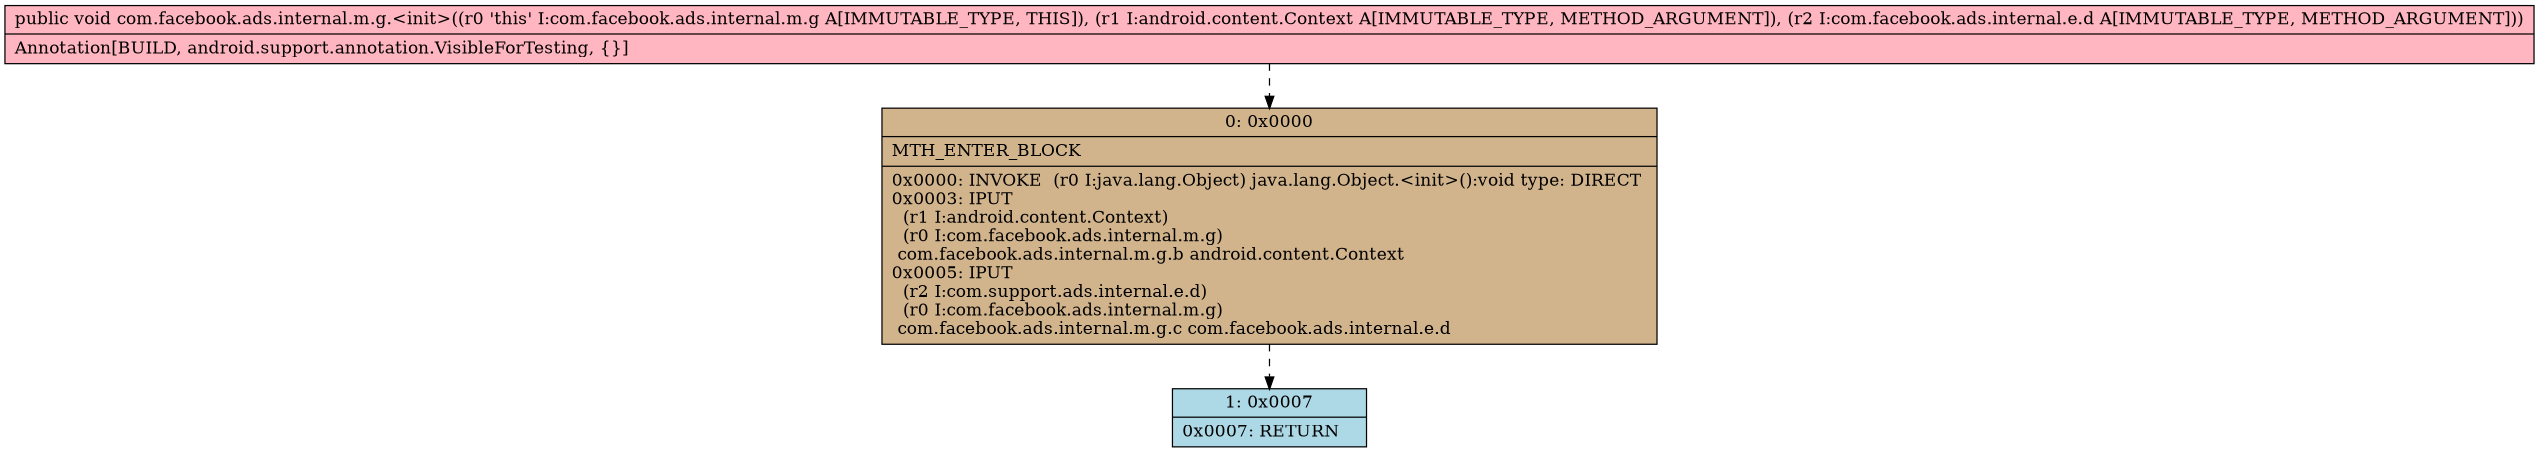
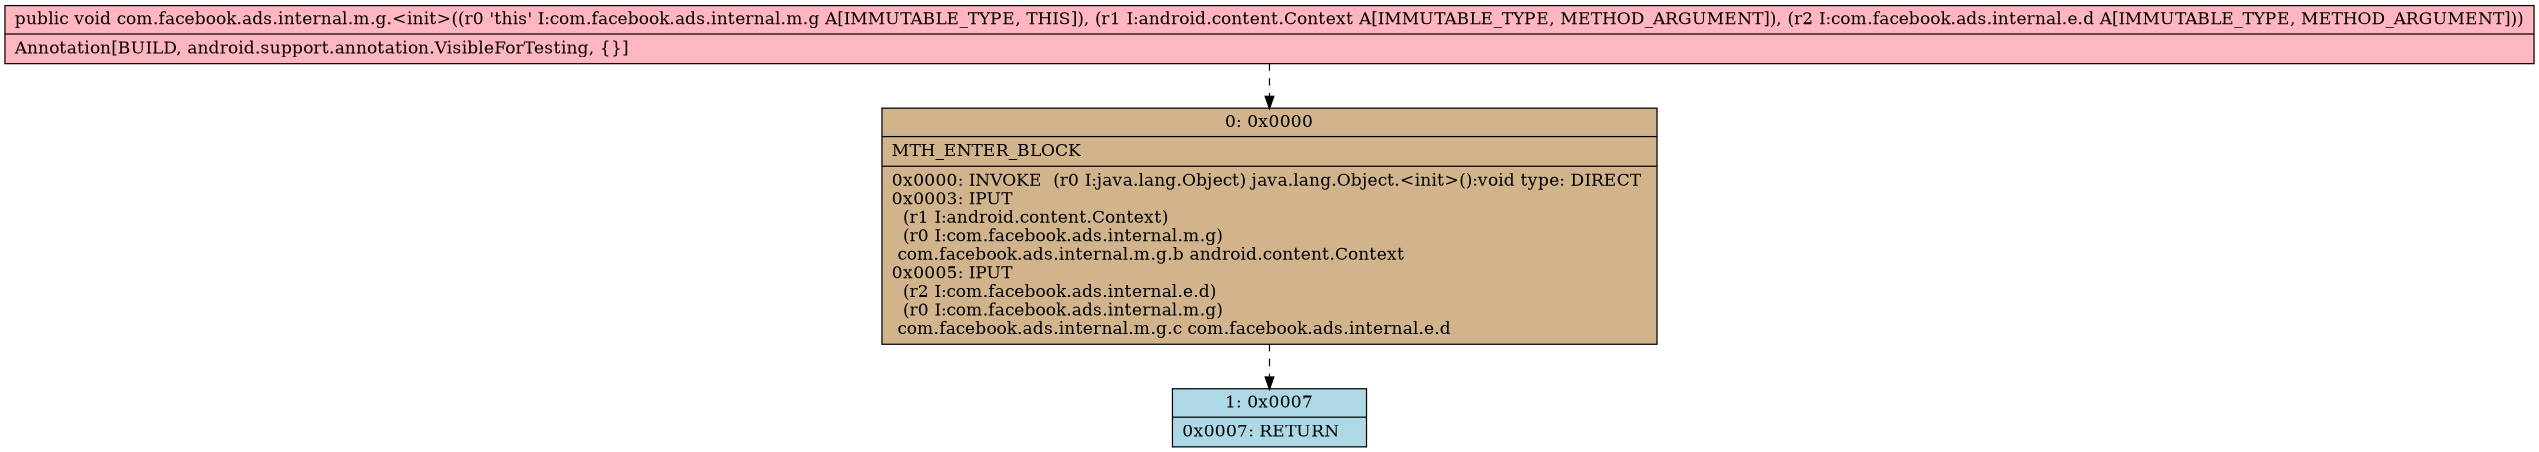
node "0: 0x0000": text "(r2 I:com.support.ads.internal.e.d)" -> "(r2 I:com.facebook.ads.internal.e.d)"
